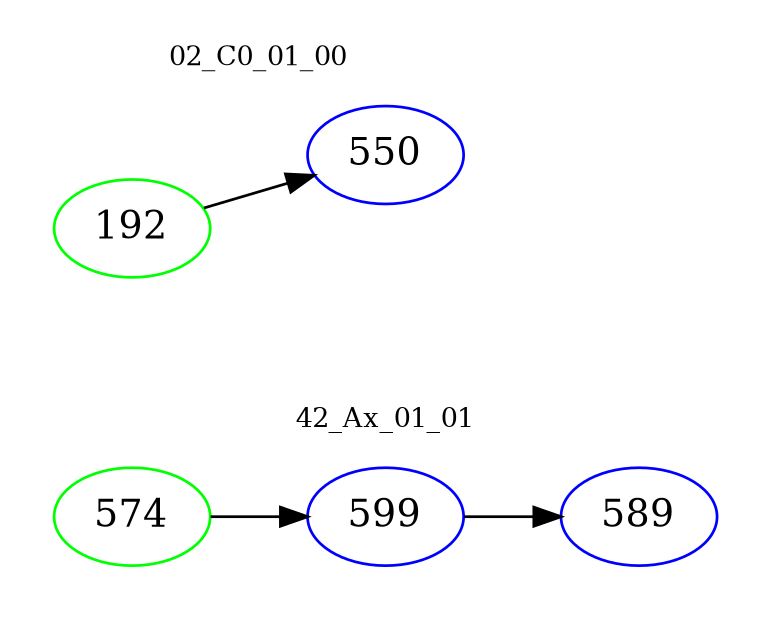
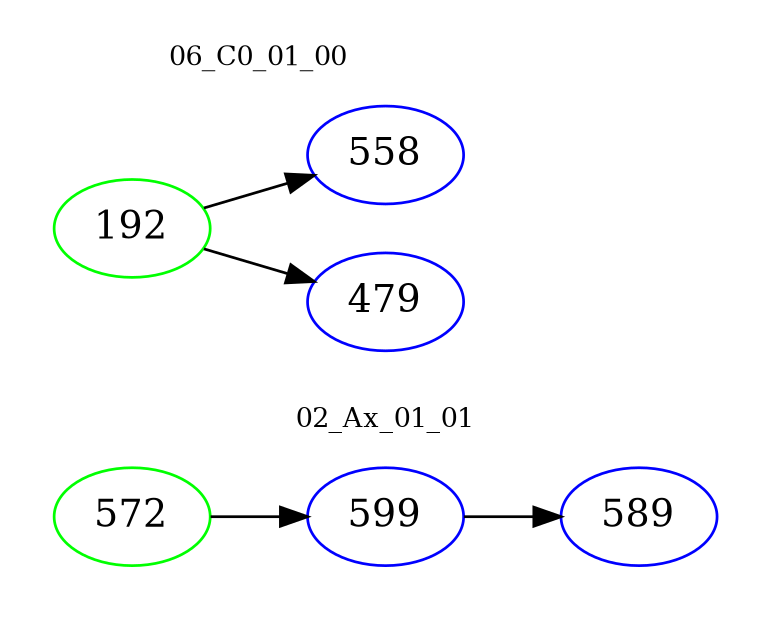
cluster "02_C0_01_00": label "02_C0_01_00" -> "06_C0_01_00"
node "550": label "550" -> "558"
node "479": added
cluster "42_Ax_01_01": label "42_Ax_01_01" -> "02_Ax_01_01"
node "574": label "574" -> "572"
